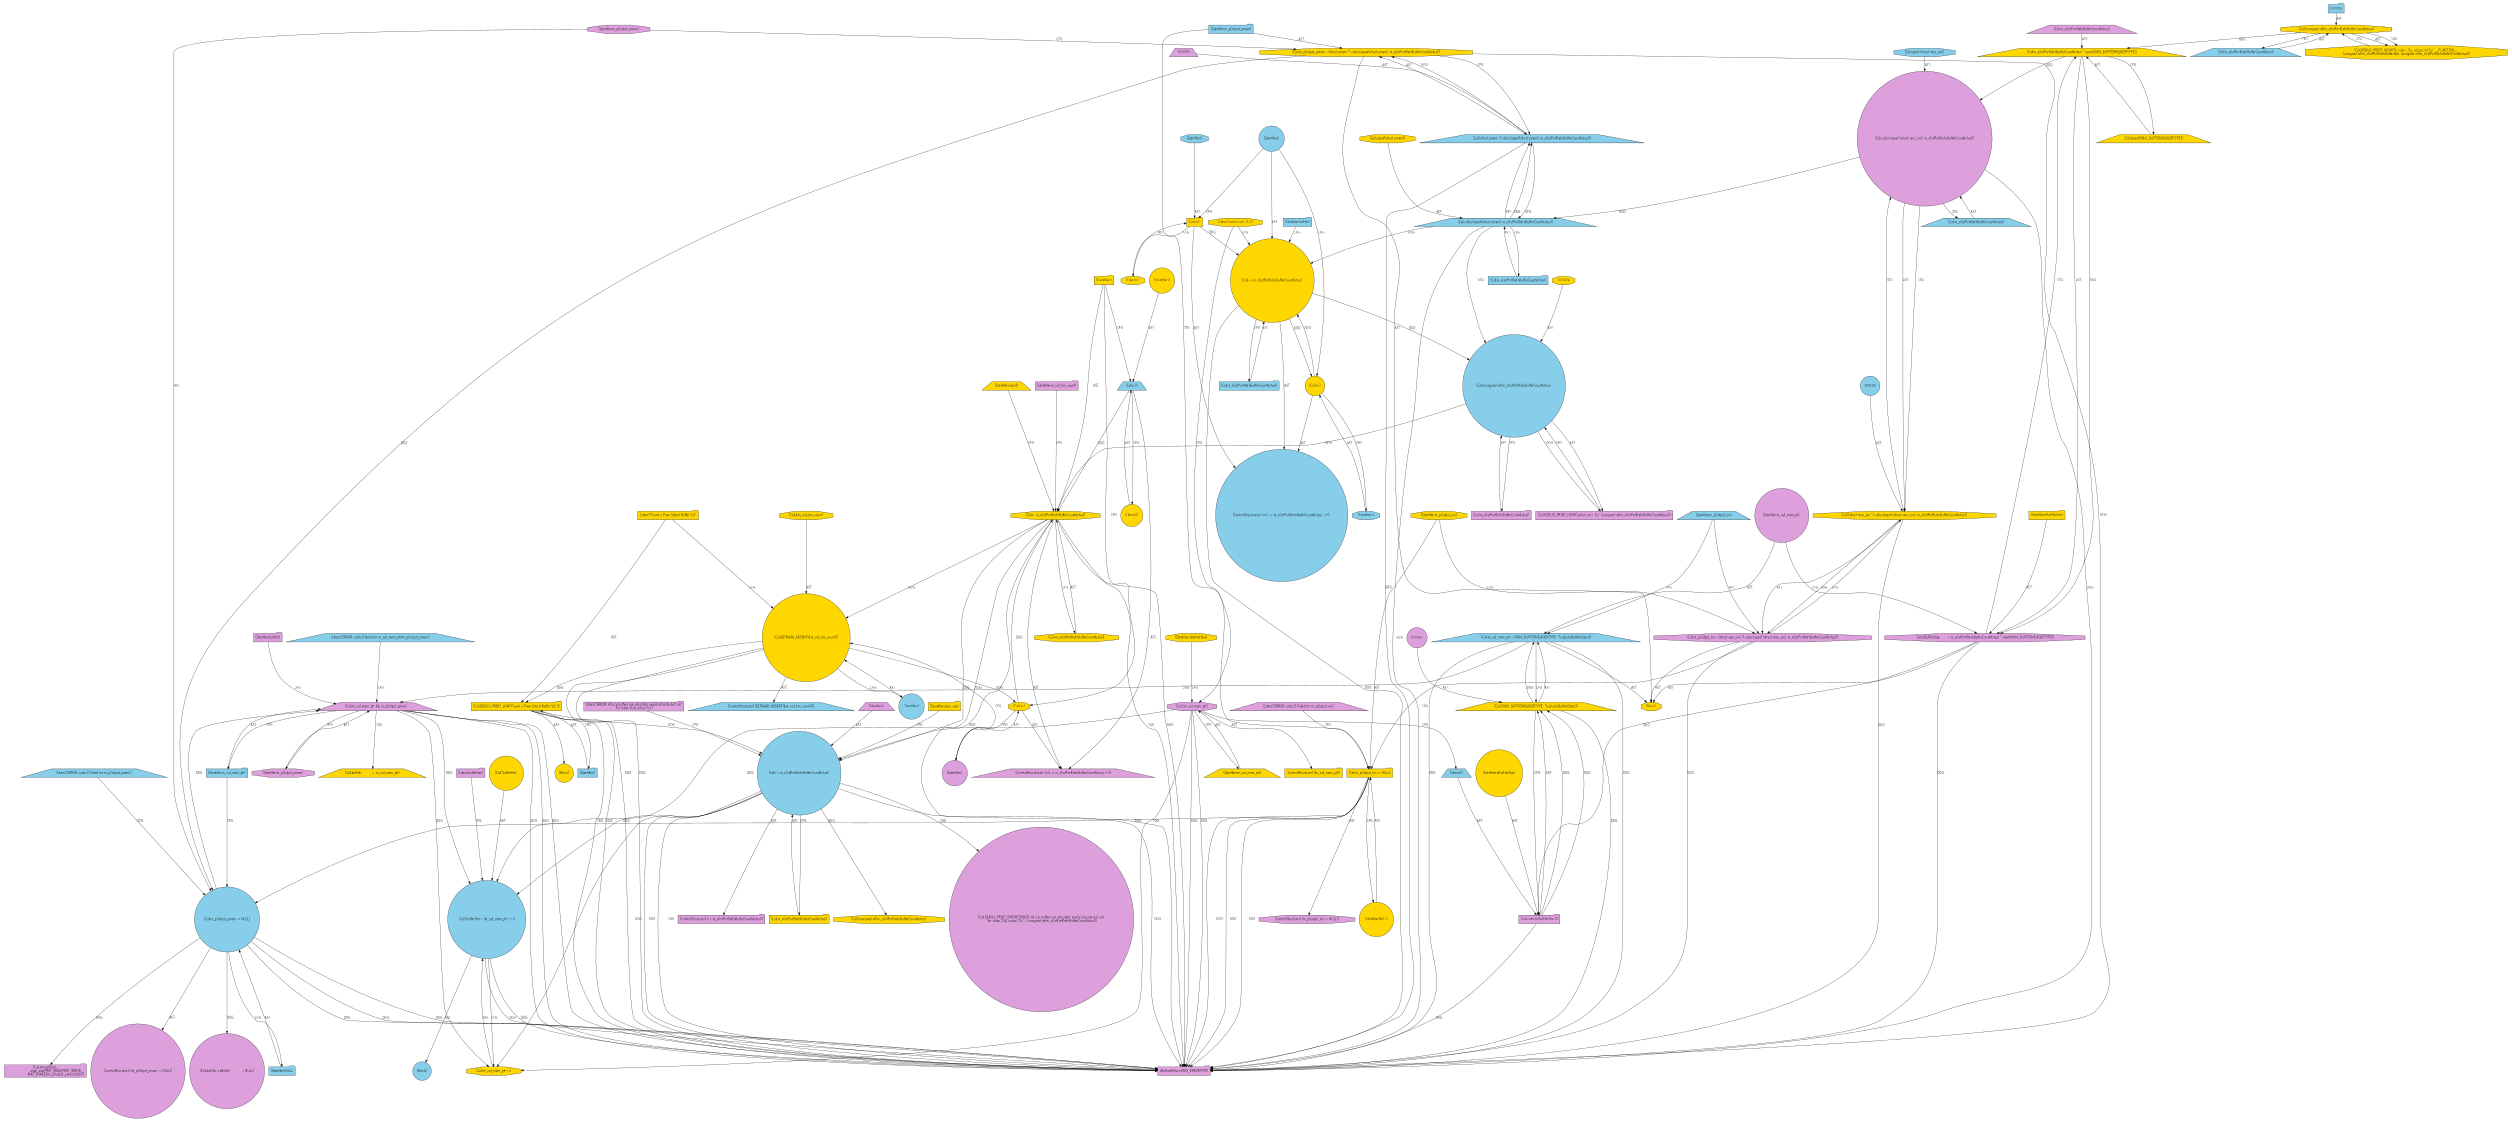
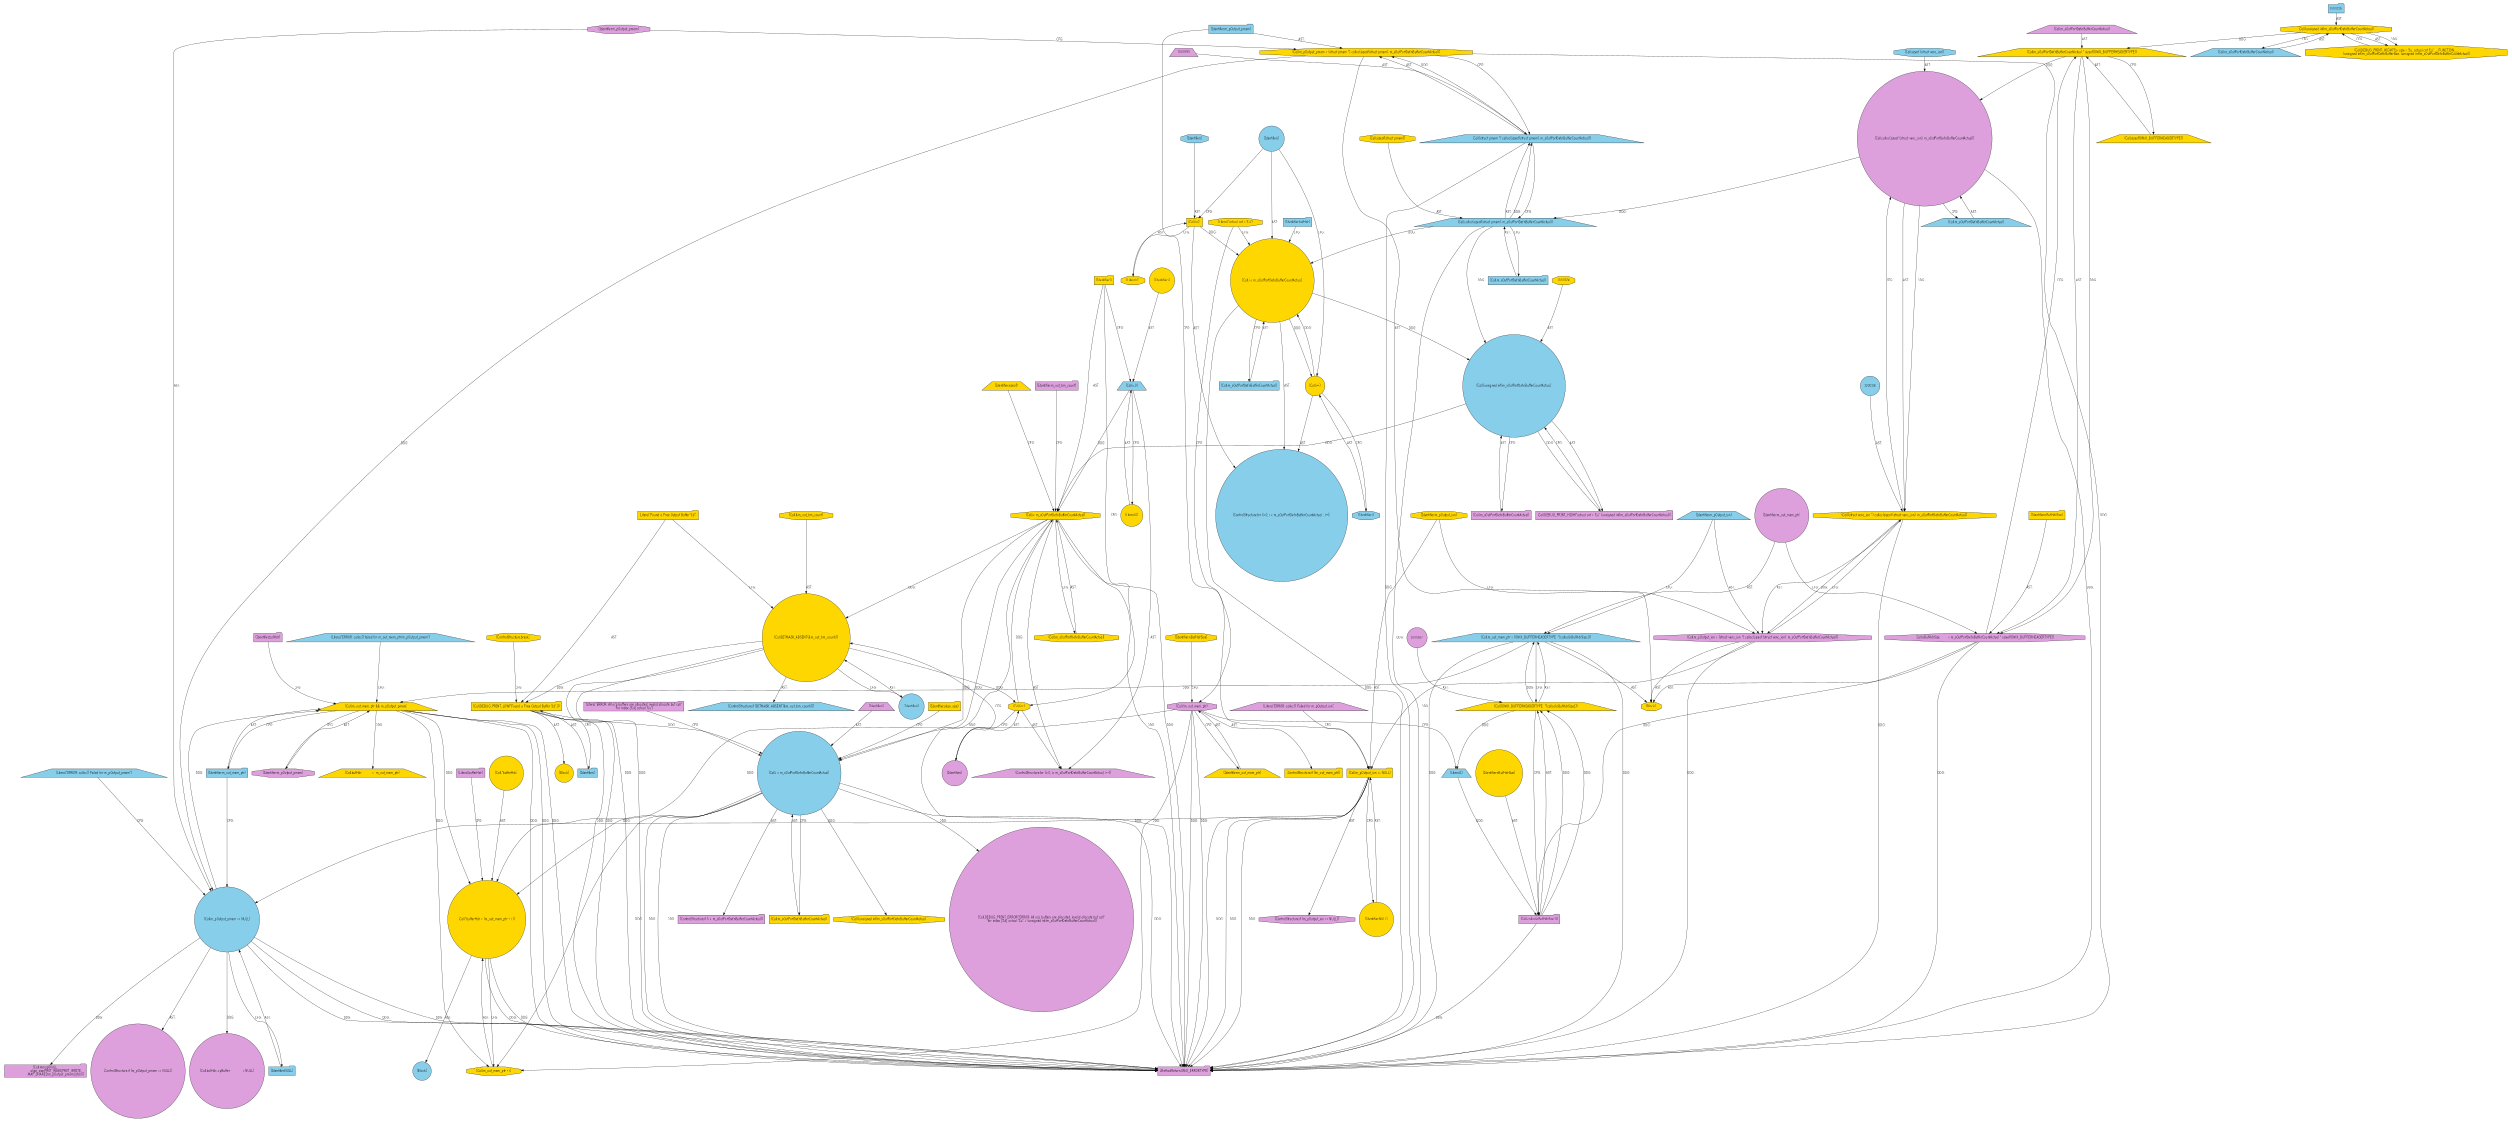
node "(ControlStructure,break;)": added
node "(Call,m_out_mem_ptr && m_pOutput_pmem)": fillcolor plum -> gold
edge "(Literal,1)" -> "(Call,calloc(nBufHdrSize,1))": label "AST: " -> "DDG: "
node "(Call,*bufferHdr = (m_out_mem_ptr + i ))": fillcolor skyblue -> gold
edge "(Call,(OMX_BUFFERHEADERTYPE  *)calloc(nBufHdrSize,1))" -> "(MethodReturn,OMX_ERRORTYPE)": now "(Call,(OMX_BUFFERHEADERTYPE  *)calloc(nBufHdrSize,1))" -> "(Literal,1)"
